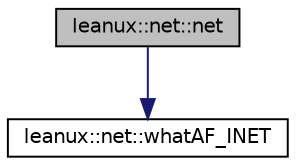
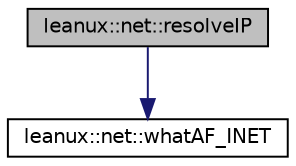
node "leanux::net::net": label "leanux::net::net" -> "leanux::net::resolveIP"
